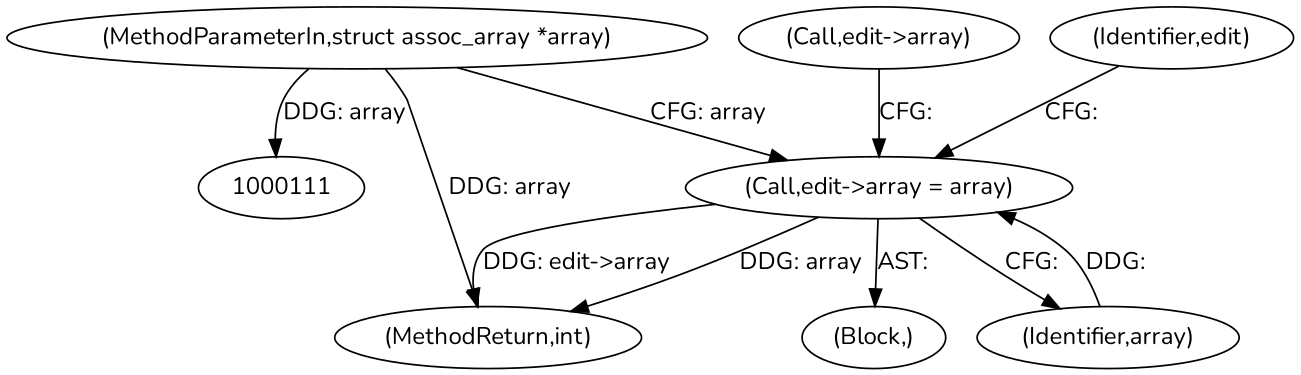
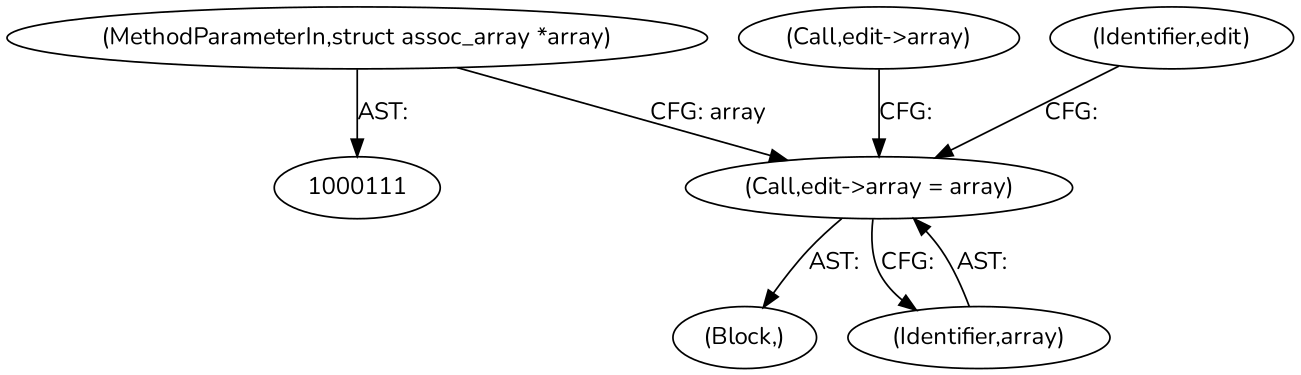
edge "(MethodParameterIn,struct assoc_array *array)" -> "1000111": label "DDG: array" -> "AST: "
edge "(Identifier,array)" -> "(Call,edit->array = array)": label "DDG: " -> "AST: "
node "(MethodReturn,int)": removed
